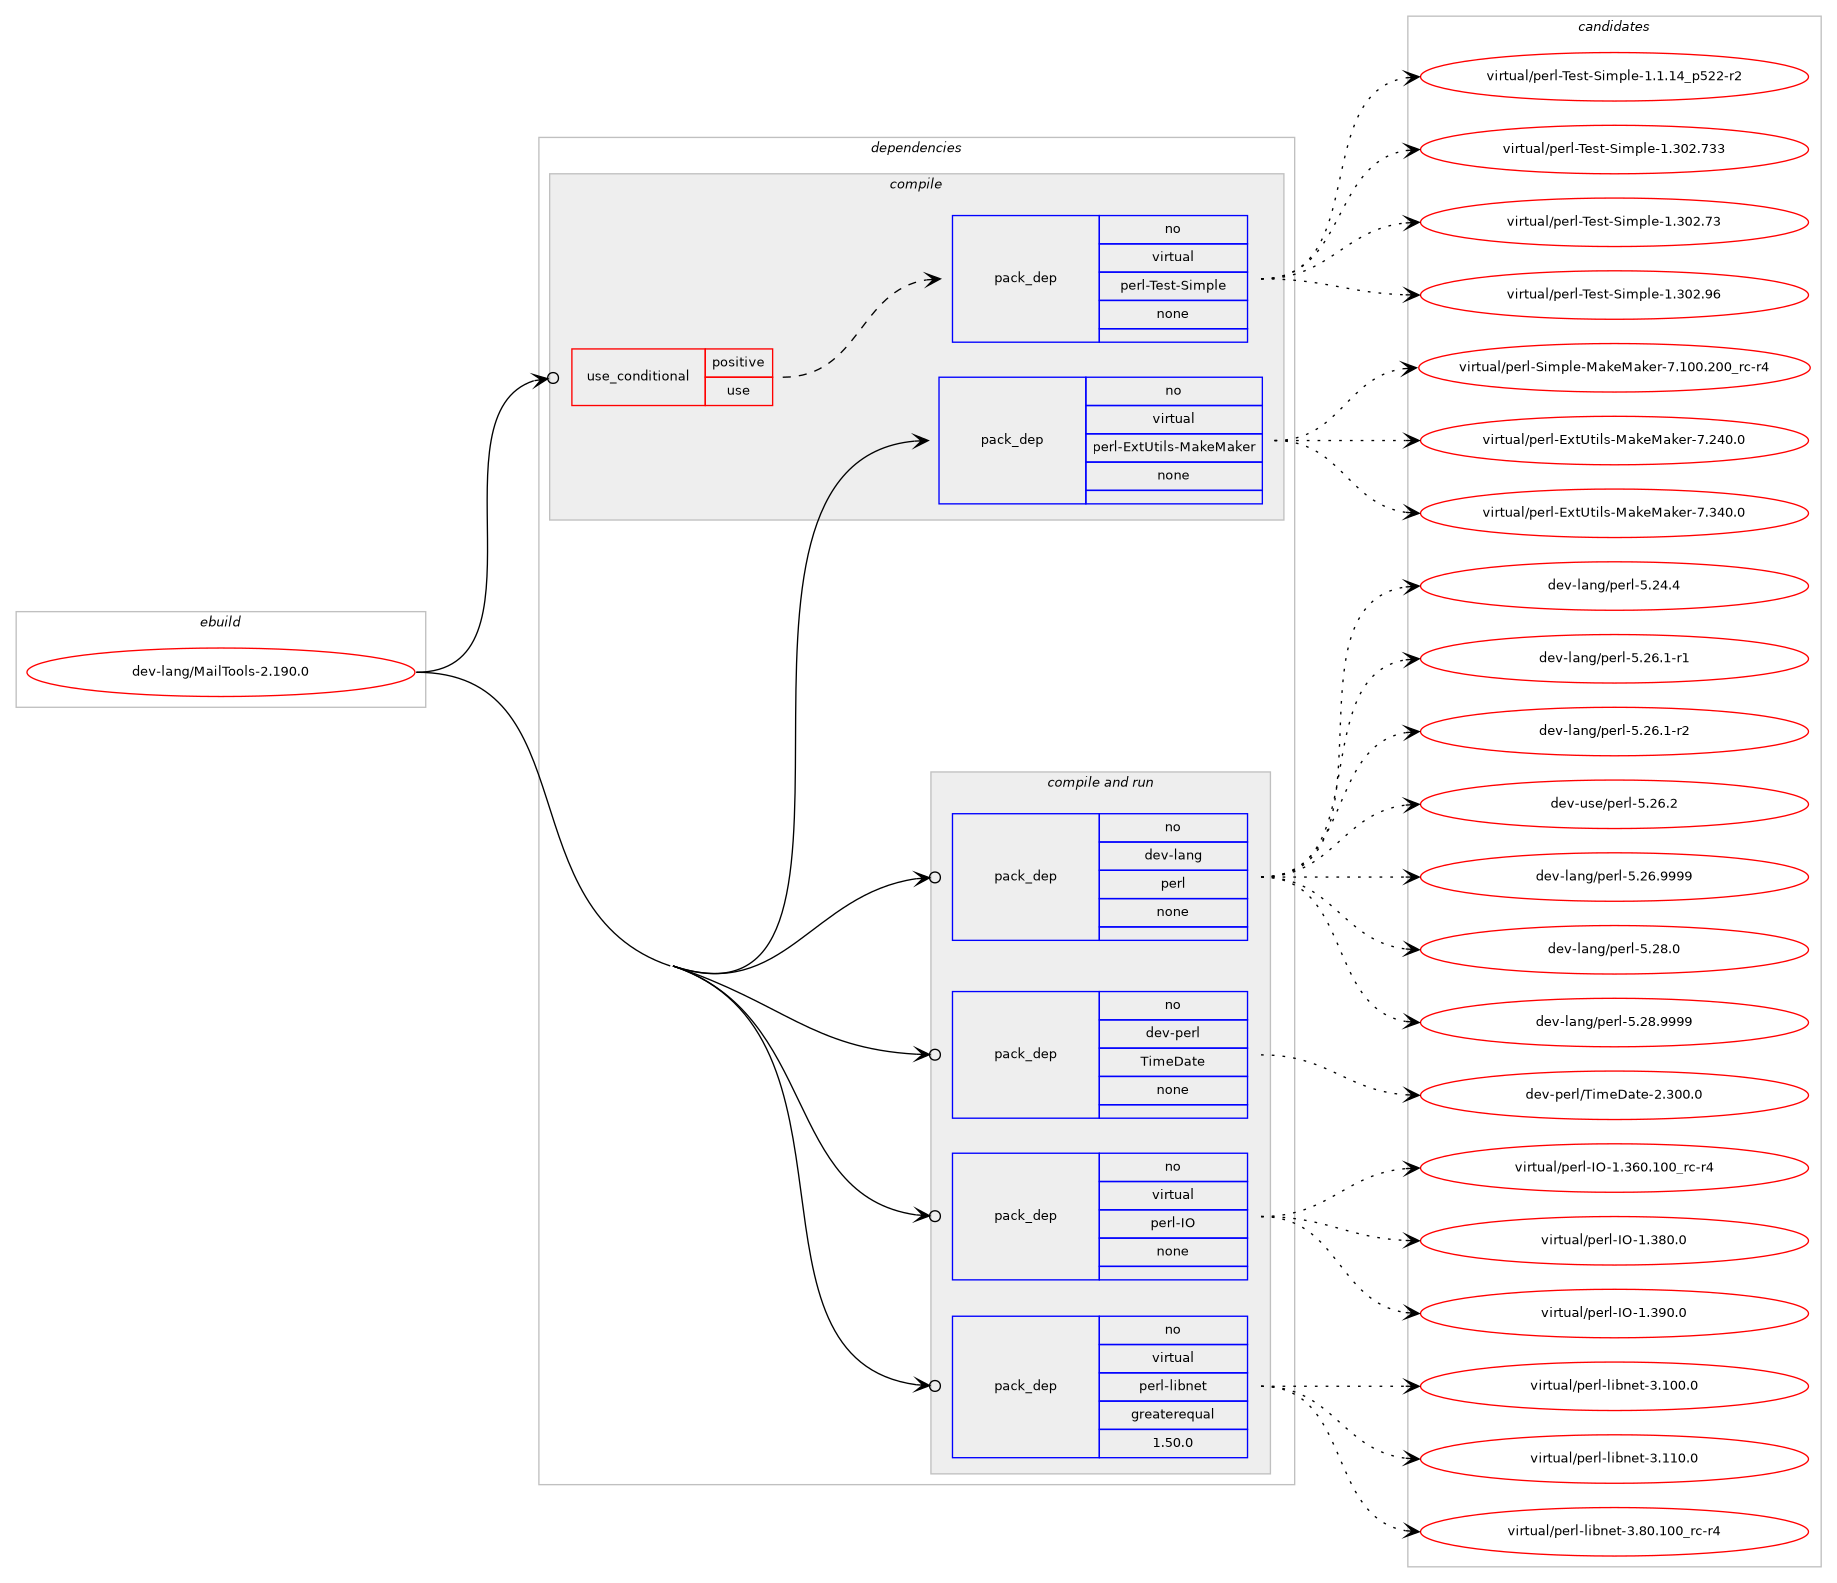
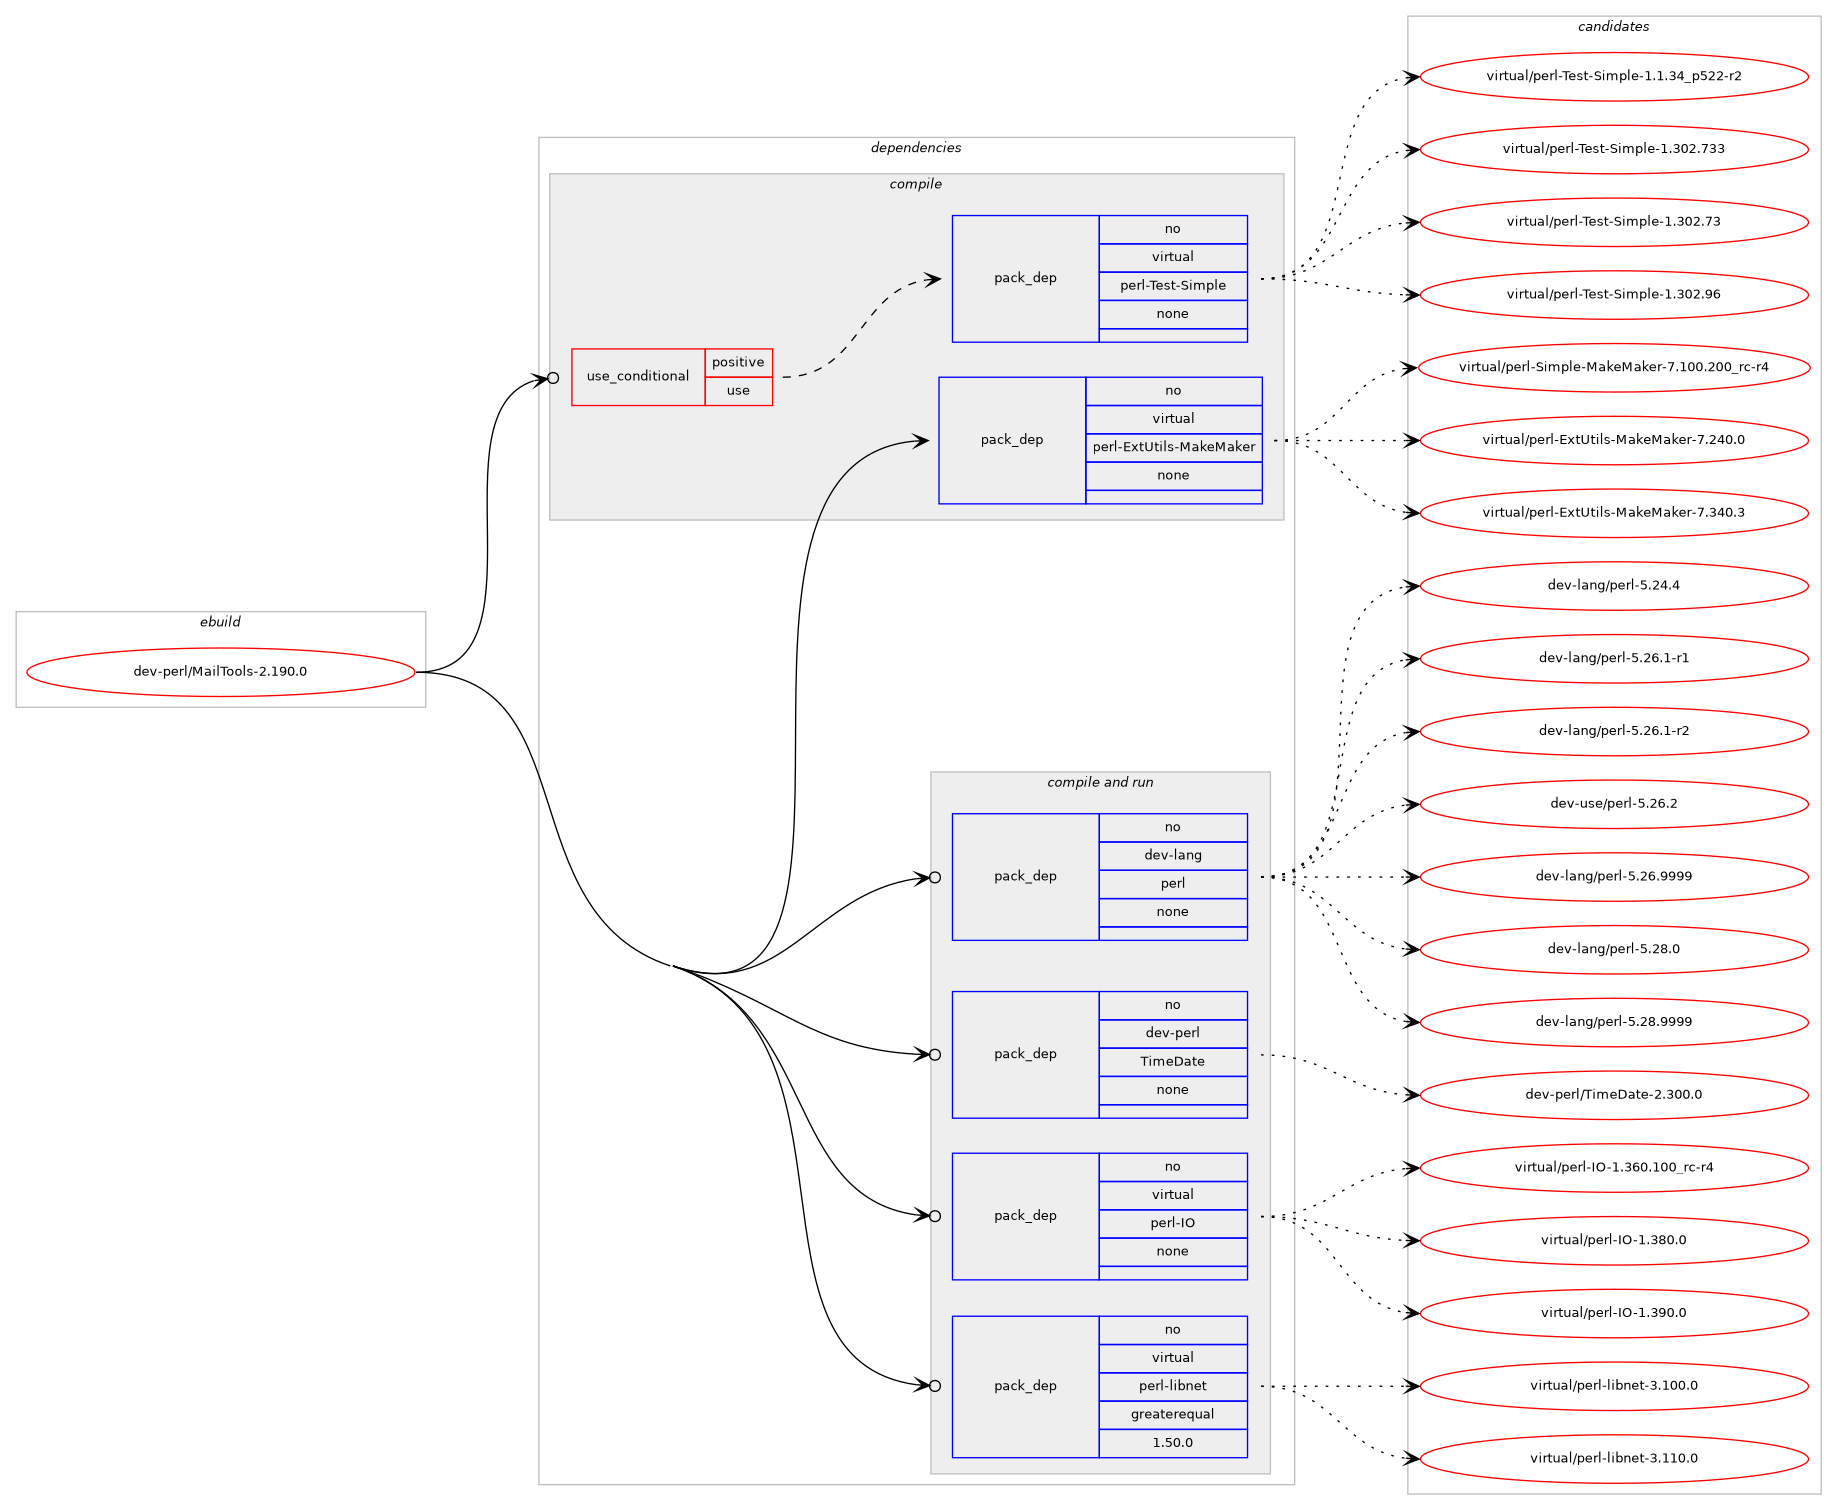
node "virtual/perl-Test-Simple-1.1.14_p522-r2": label "virtual/perl-Test-Simple-1.1.14_p522-r2" -> "virtual/perl-Test-Simple-1.1.34_p522-r2"
node "virtual/perl-ExtUtils-MakeMaker-7.340.0": label "virtual/perl-ExtUtils-MakeMaker-7.340.0" -> "virtual/perl-ExtUtils-MakeMaker-7.340.3"
node "dev-lang/MailTools-2.190.0": label "dev-lang/MailTools-2.190.0" -> "dev-perl/MailTools-2.190.0"
node "virtual/perl-libnet-3.80.100_rc-r4": removed
